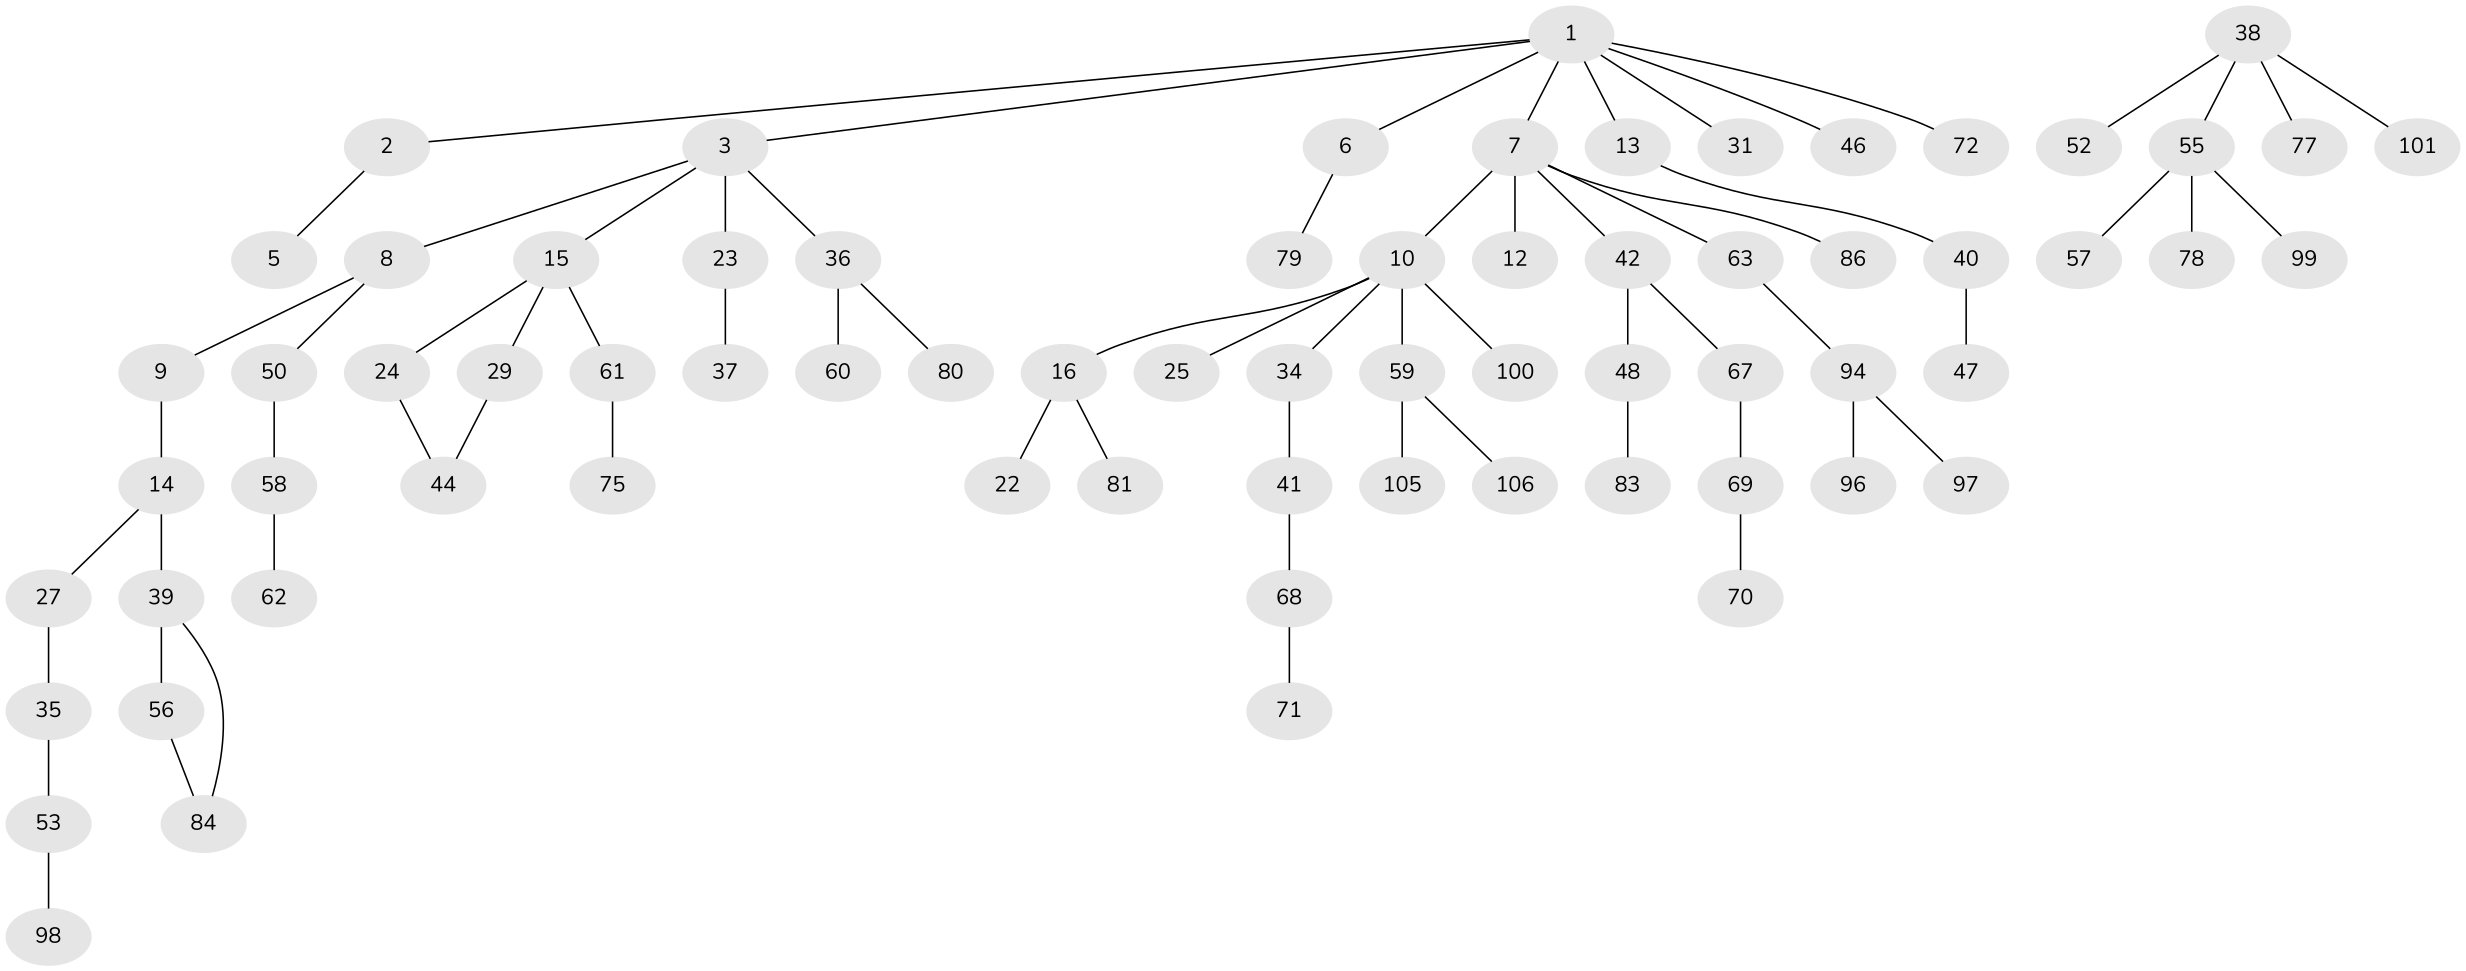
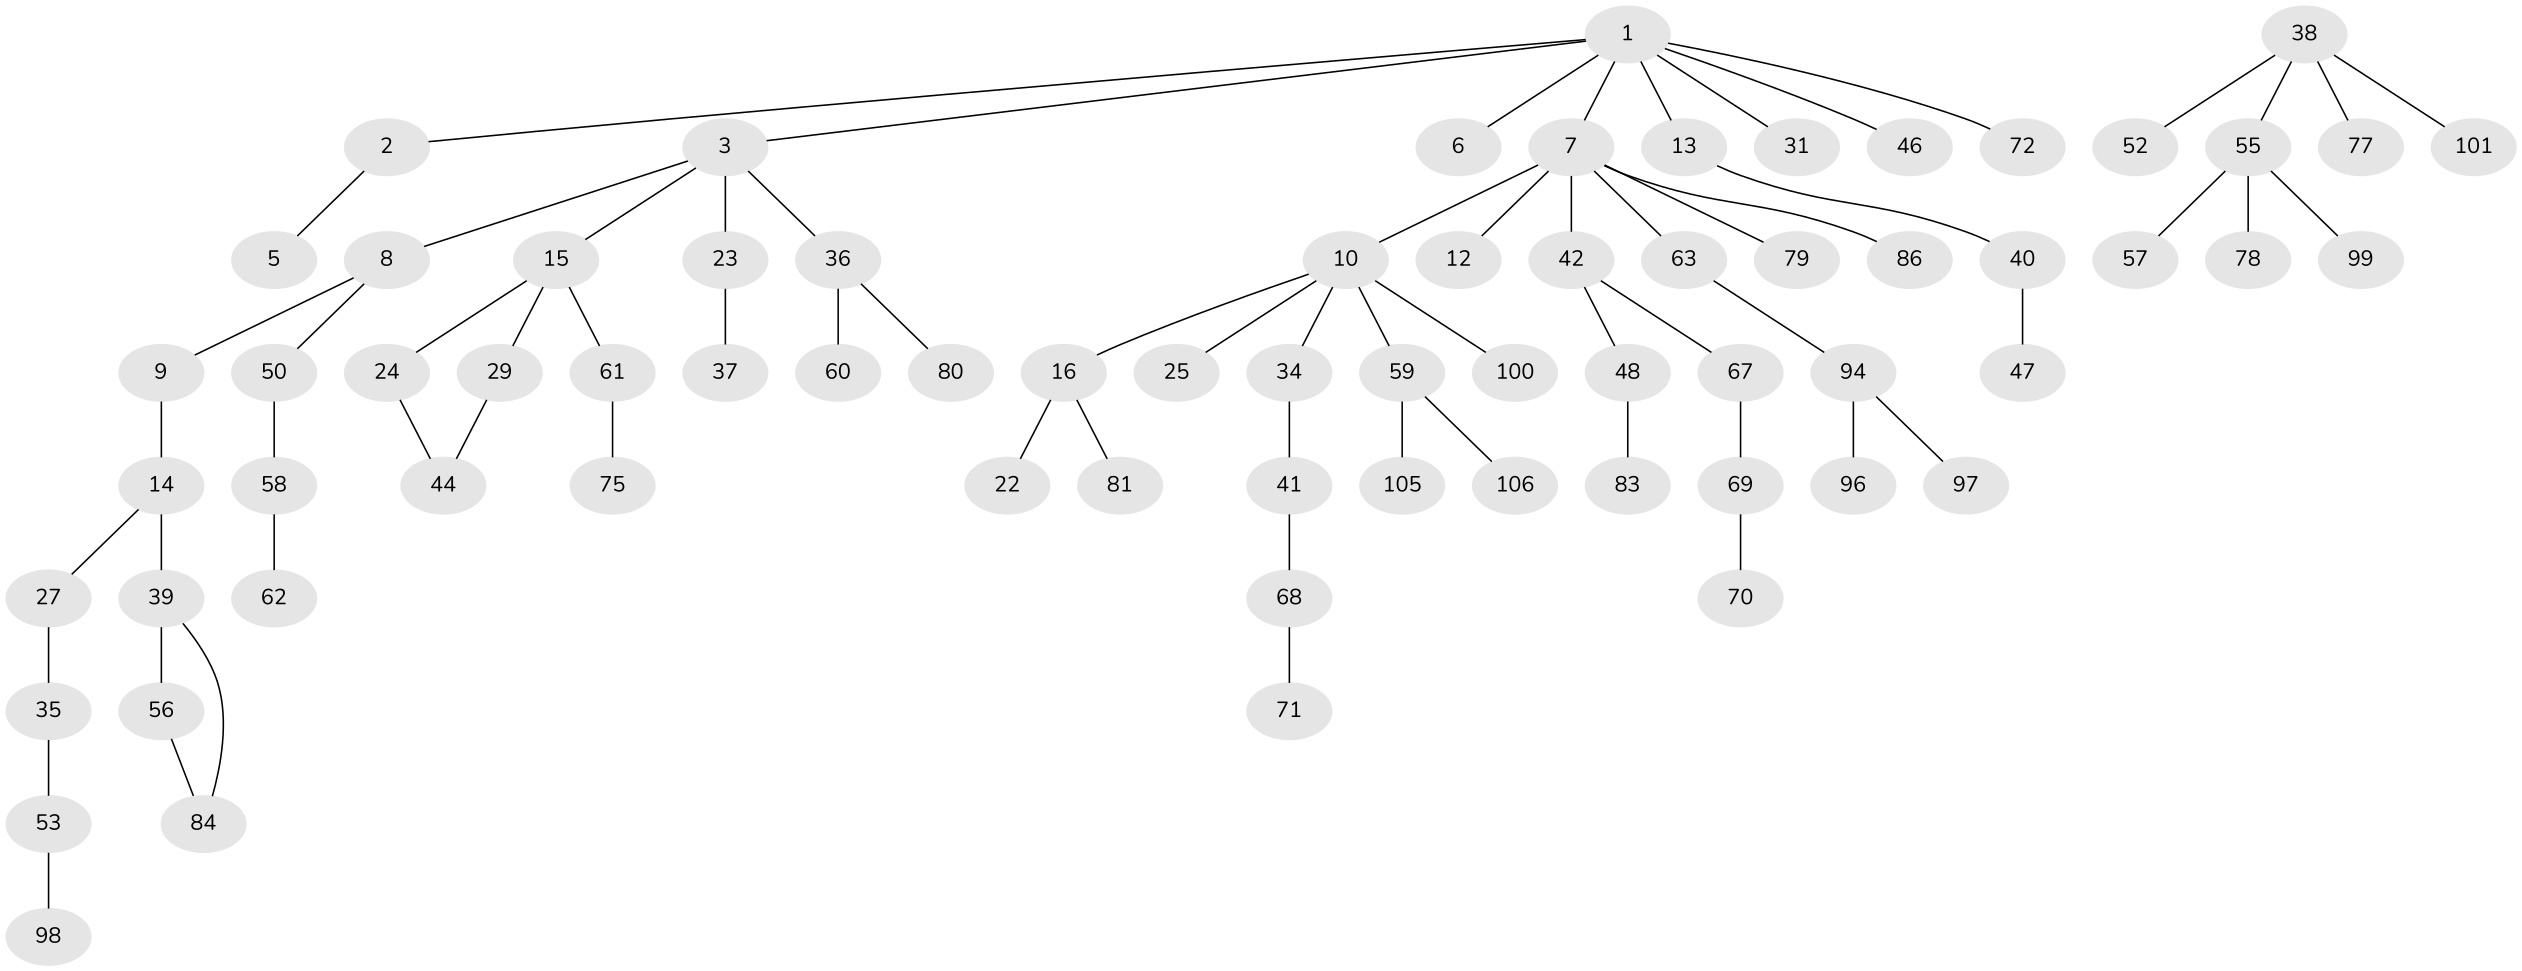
edge "6" -- "79": now "7" -- "79"
